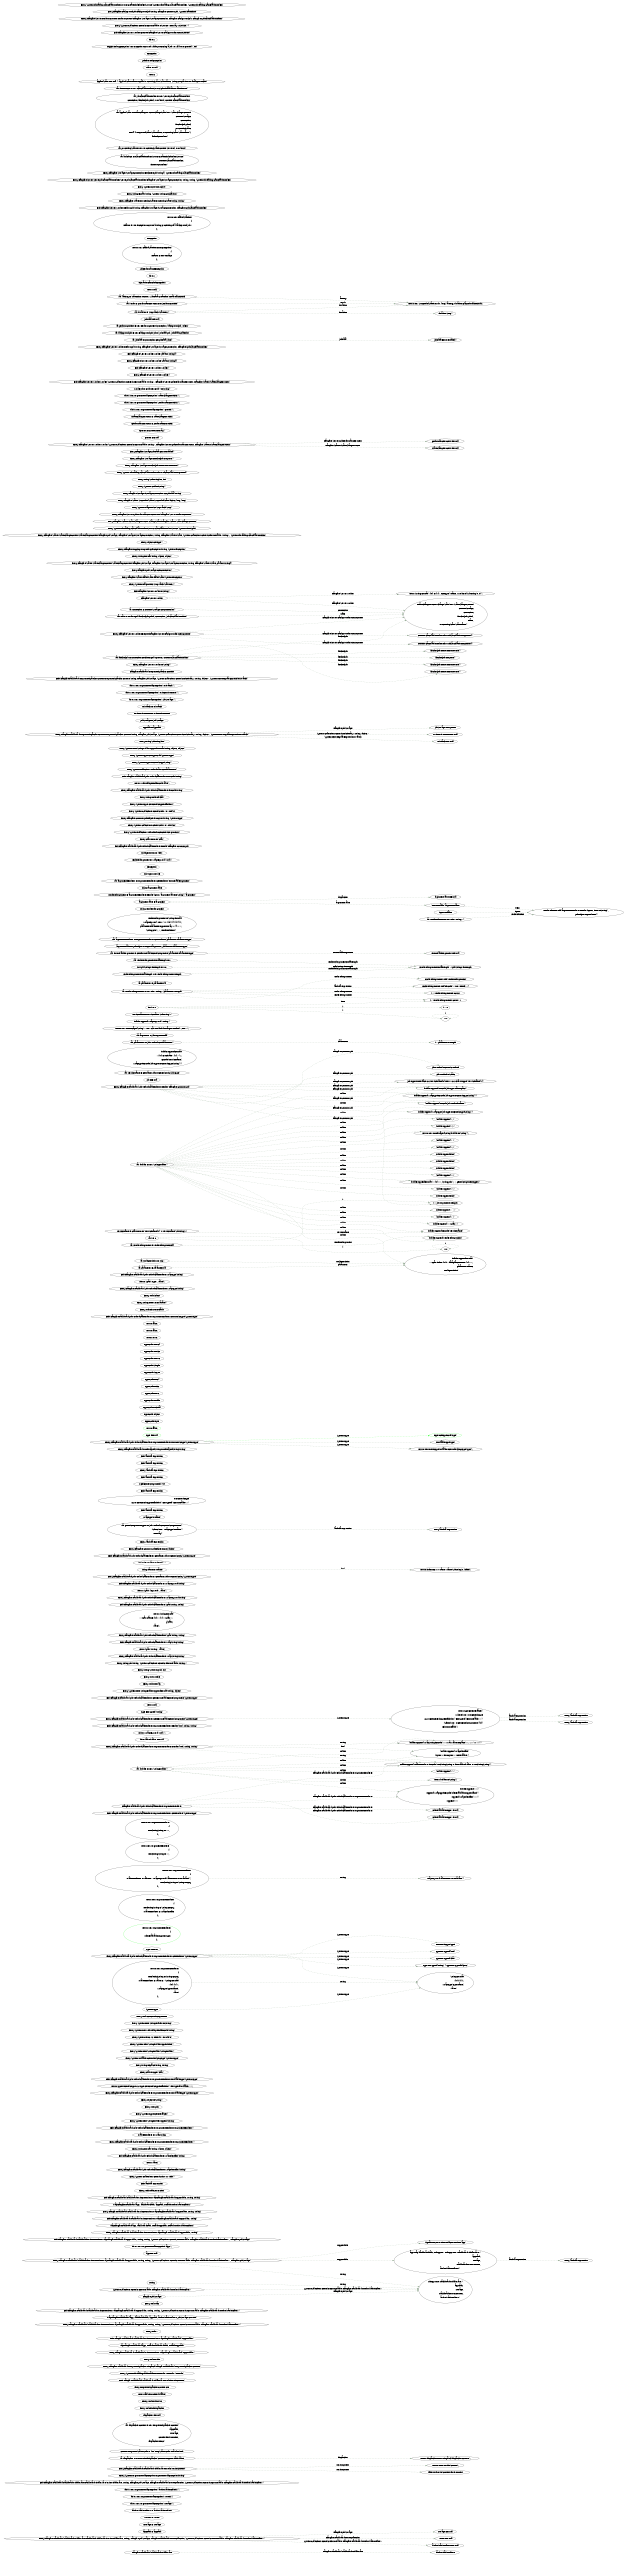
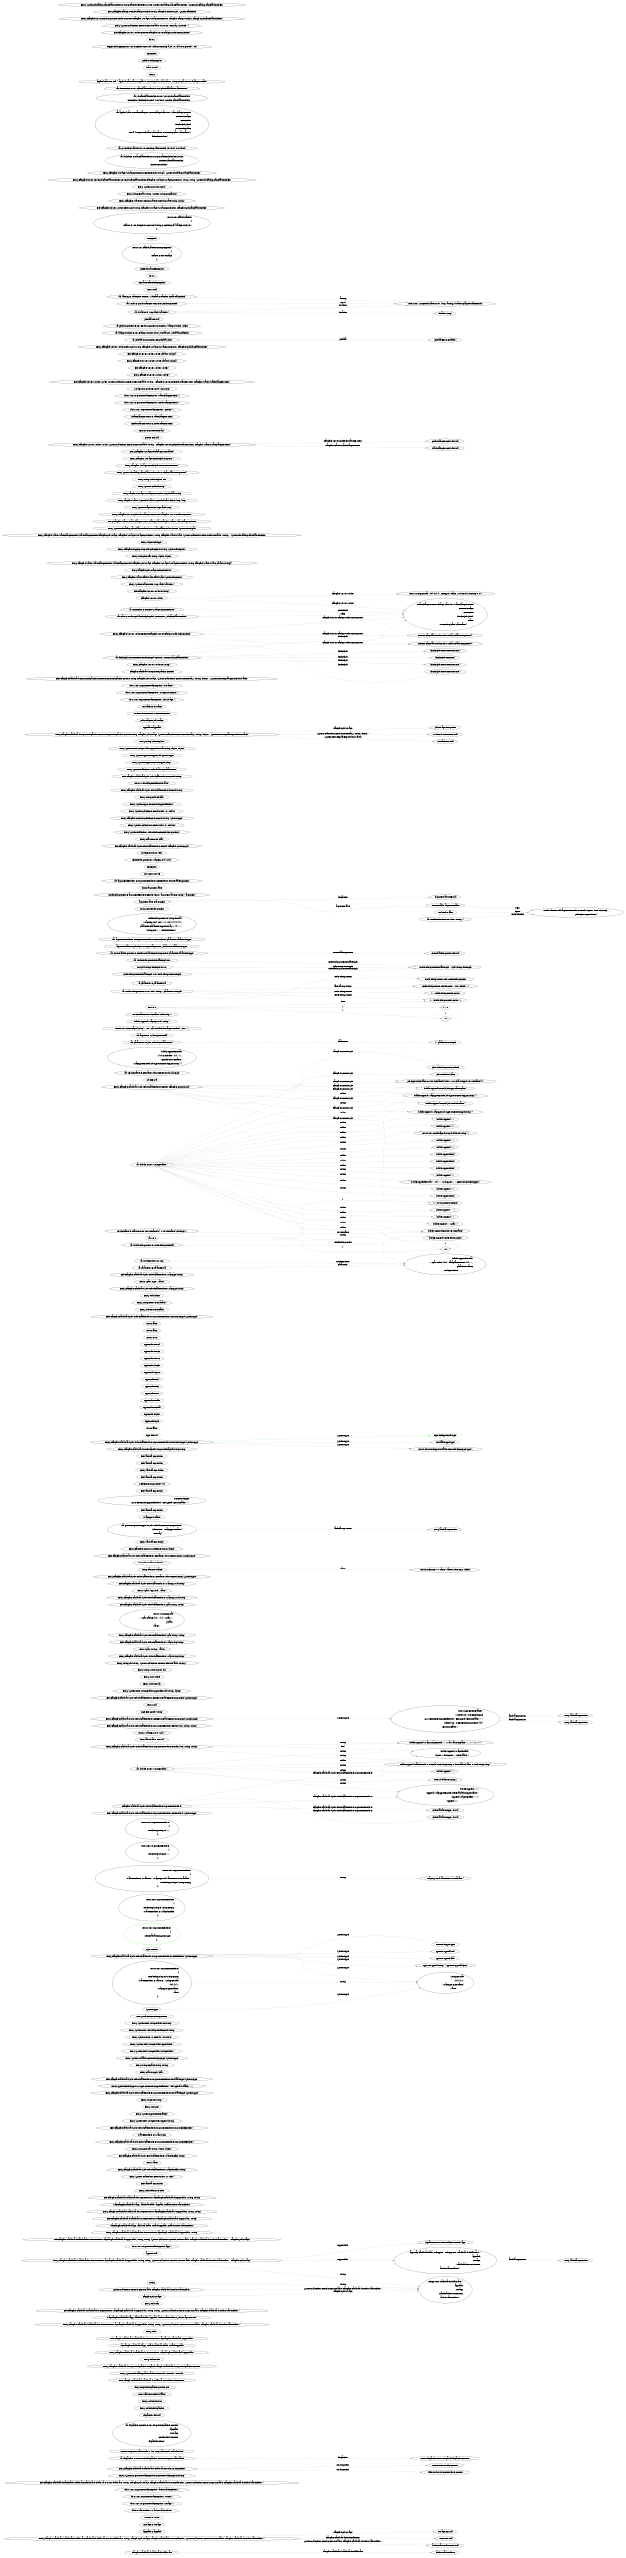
edge "argumentValue = argument" -> "(IEnumerable) argumentValue": reversed
node "isJson = false": label "isJson = false" -> "workerId = false"
edge "string name = t.Name" -> "return index == -1 ? name : name.Substring(0, index);": label "bool" -> "name"
